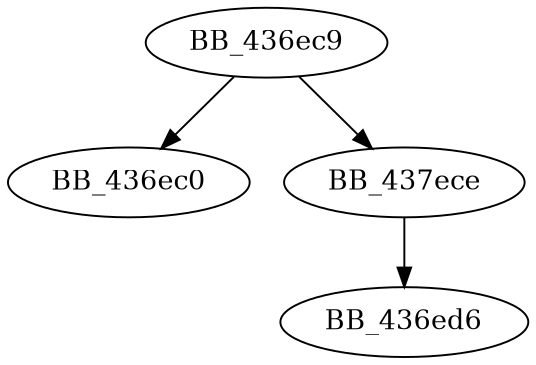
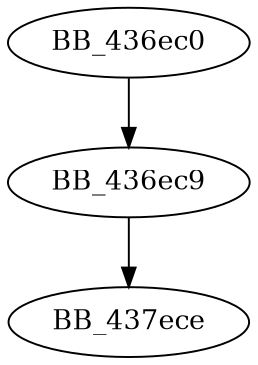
edge "BB_436ec9" -> "BB_436ec0": reversed
node "BB_436ed6": removed
